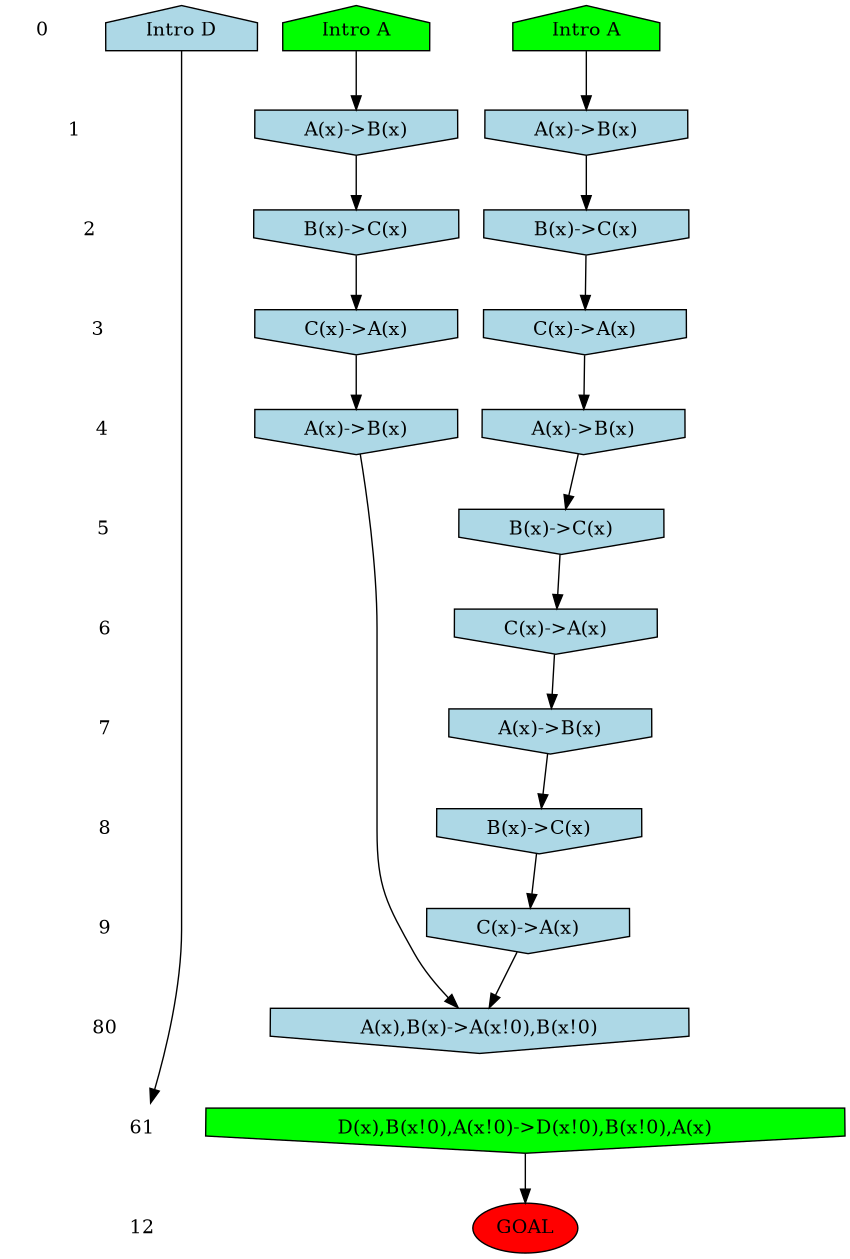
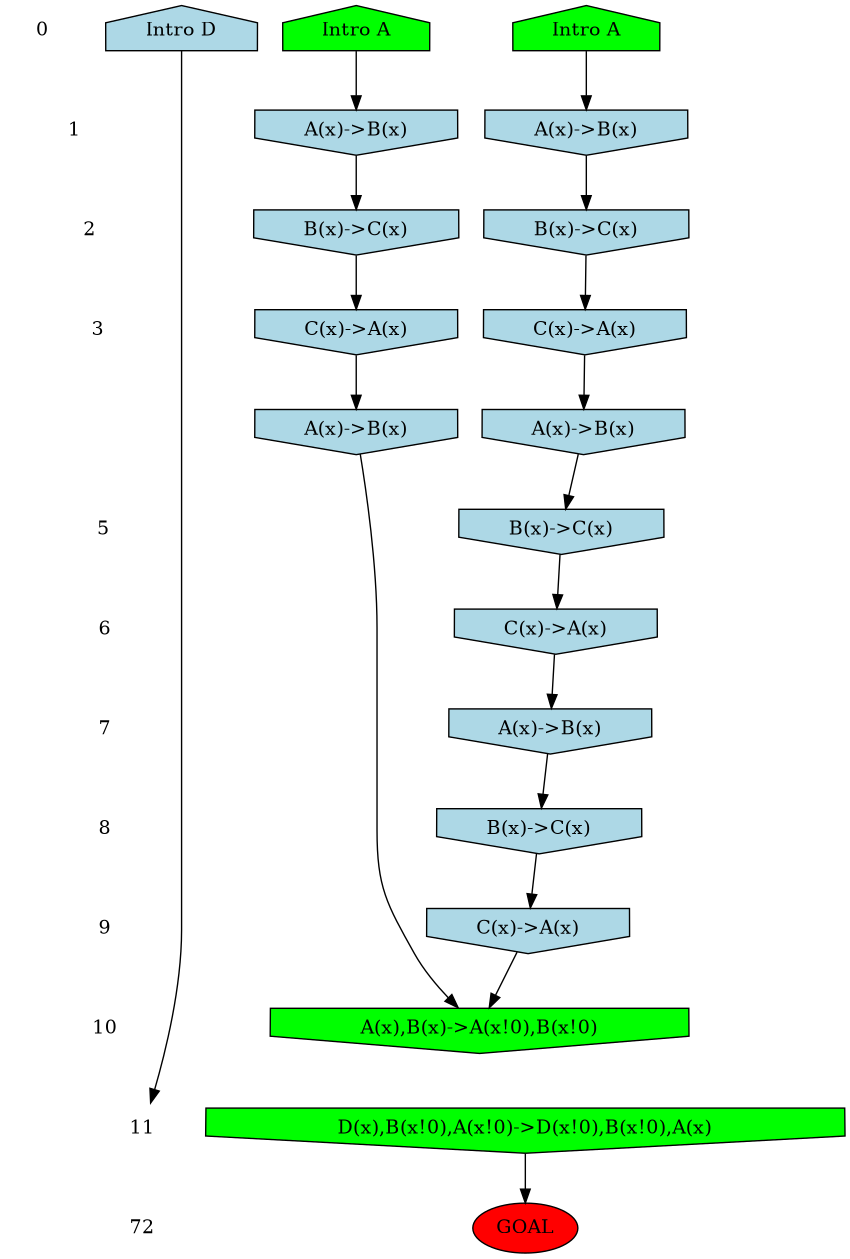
node "4": removed
node "80": label "80" -> "10"
node "A(x),B(x)->A(x!0),B(x!0)": fillcolor lightblue -> green
node "61": label "61" -> "11"
node "12": label "12" -> "72"
